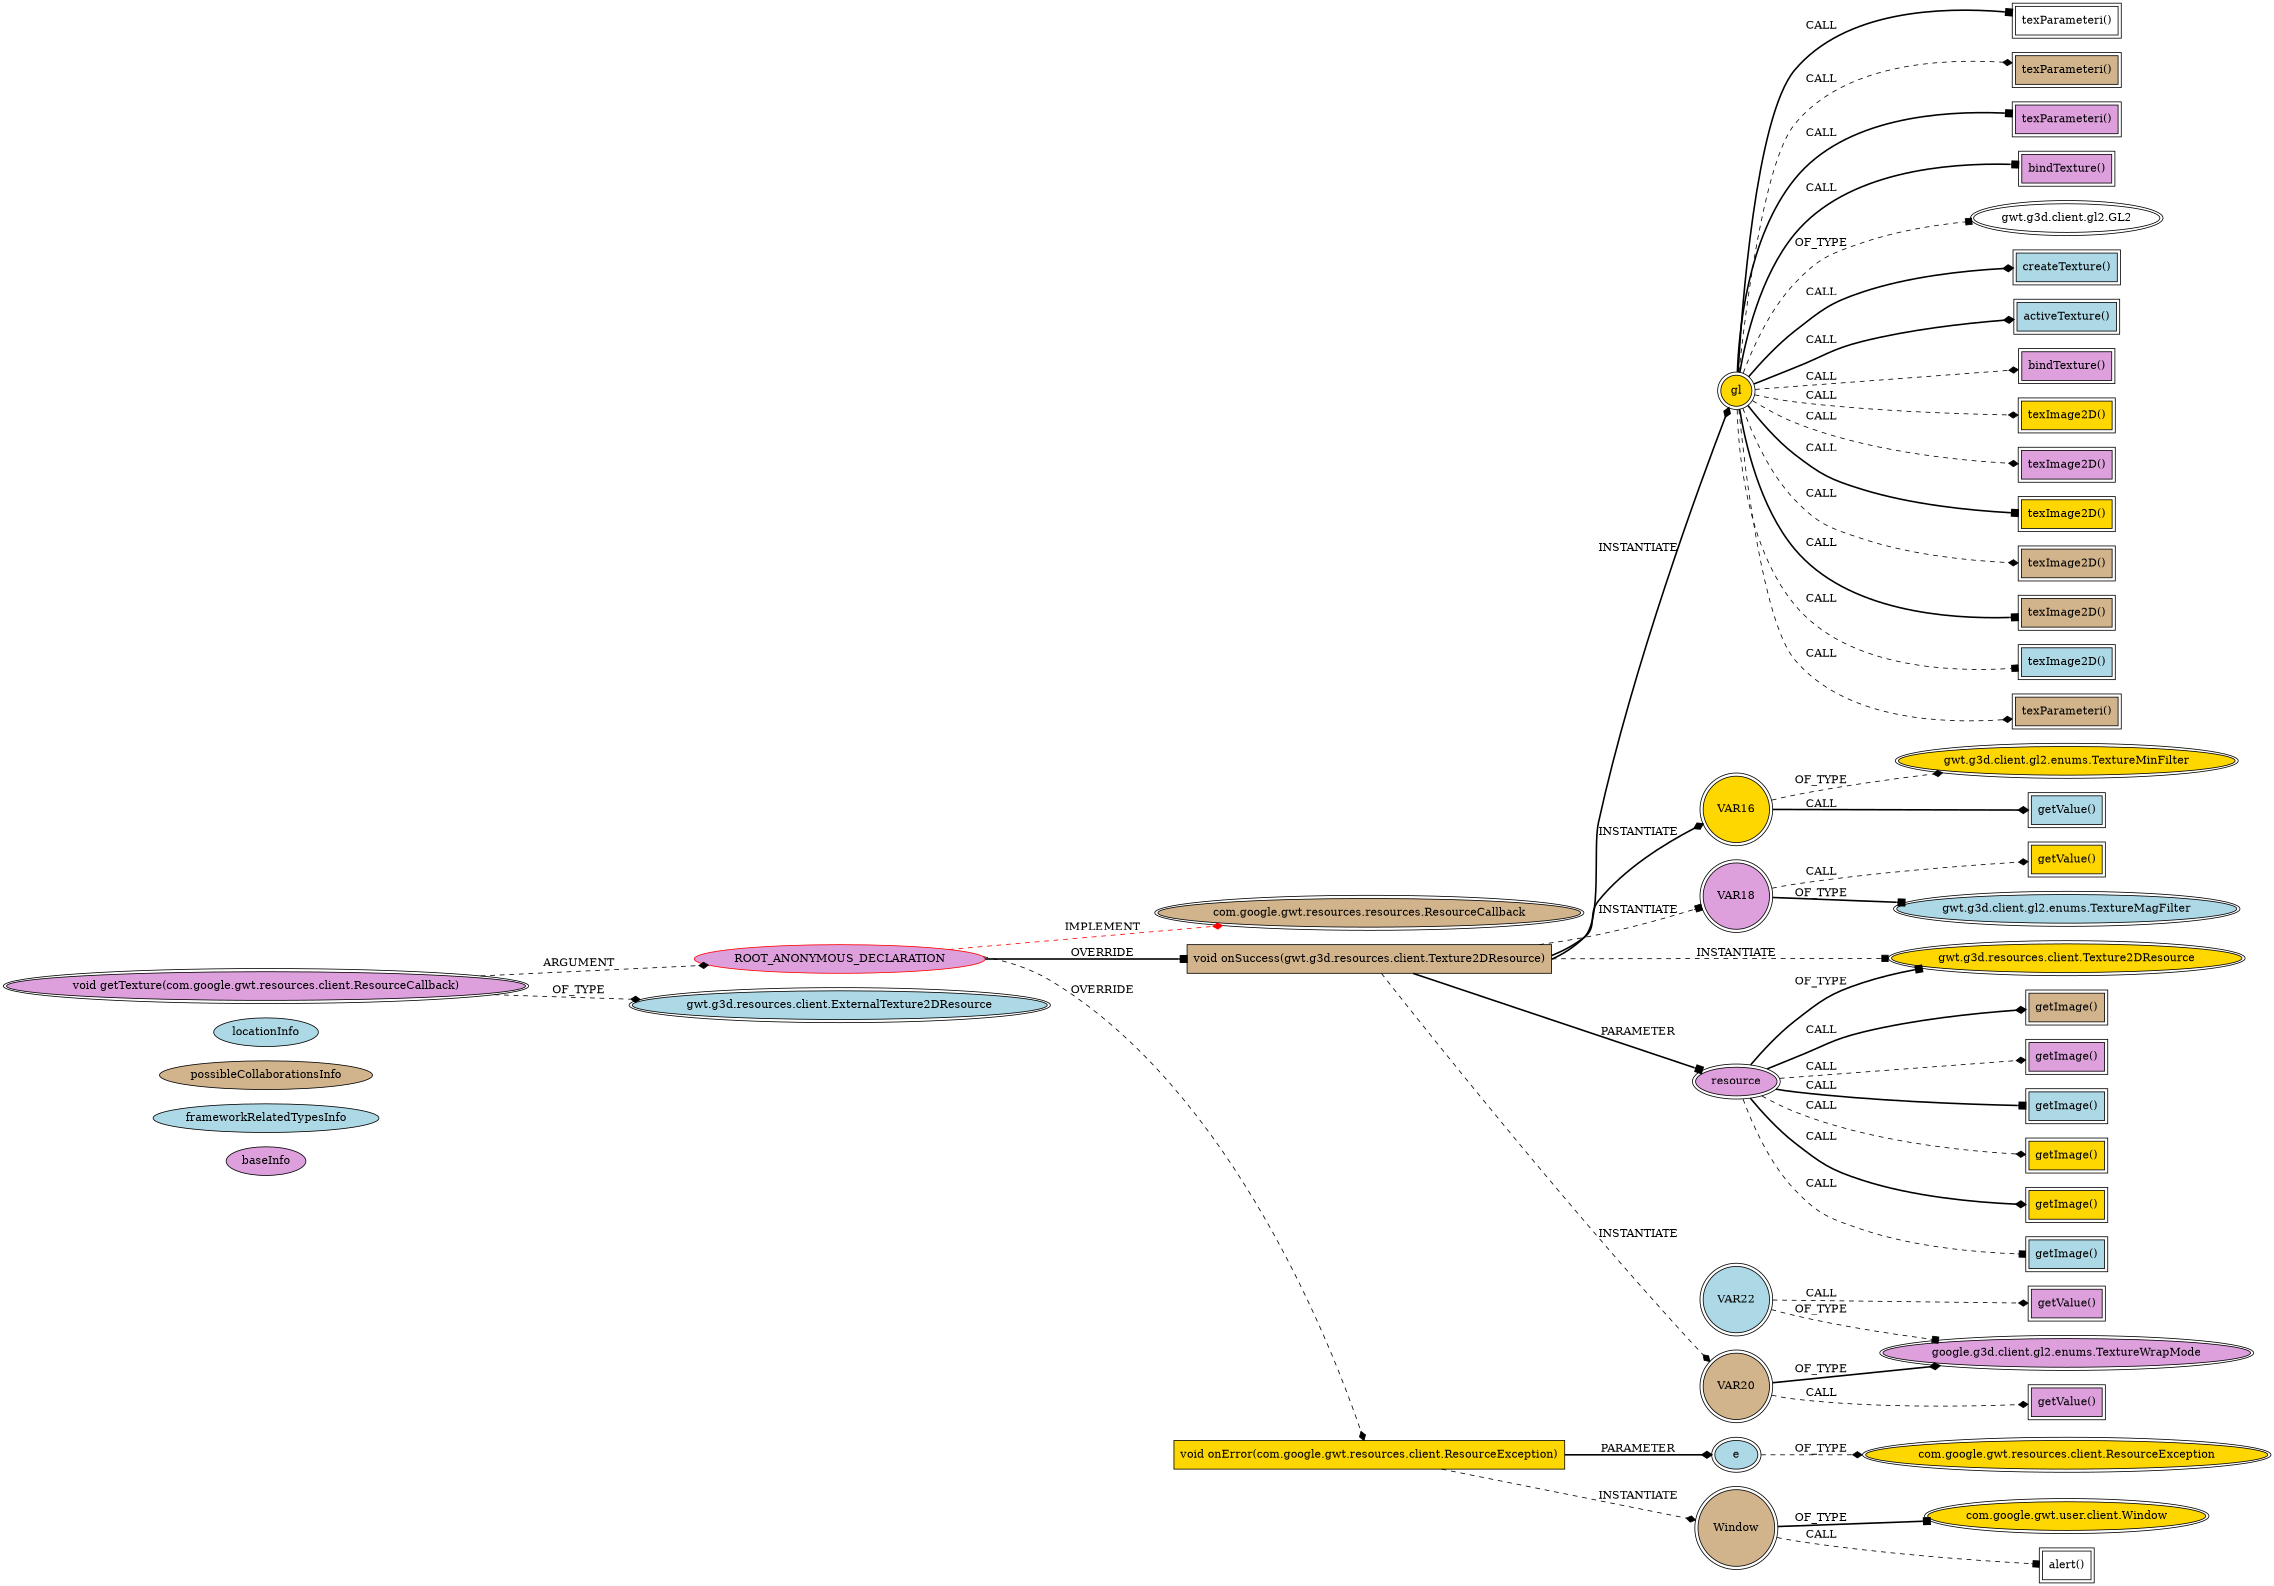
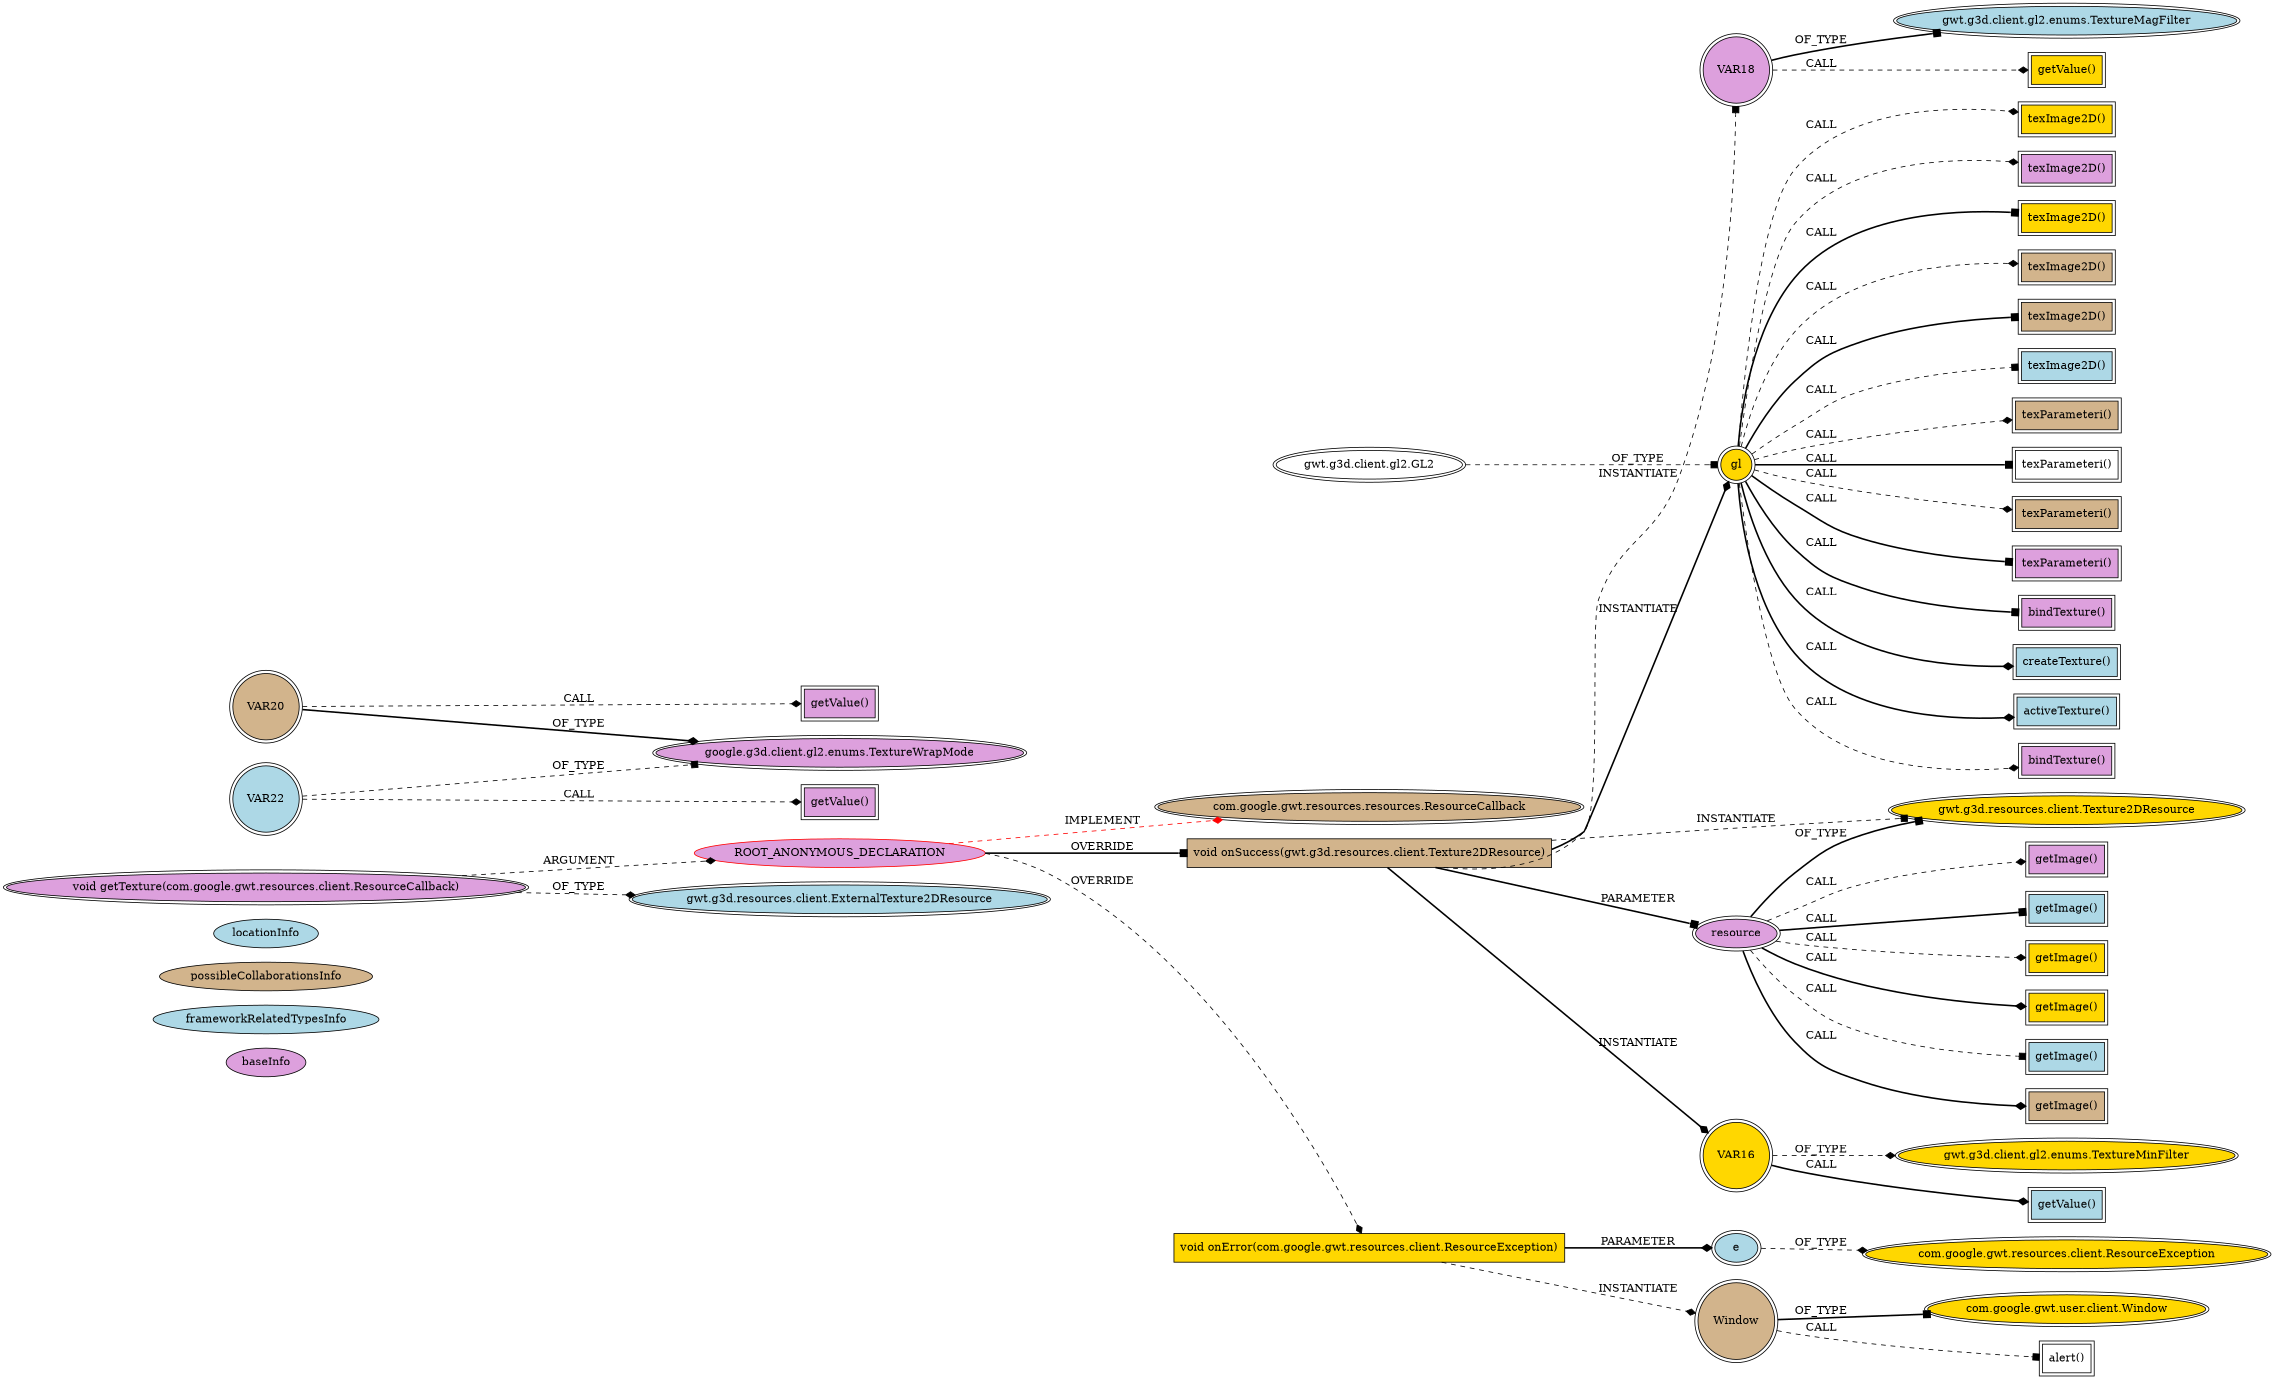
edge "gl" -> "gwt.g3d.client.gl2.GL2": reversed
edge "void onSuccess(gwt.g3d.resources.client.Texture2DResource)" -> "VAR20": removed, label "INSTANTIATE"
